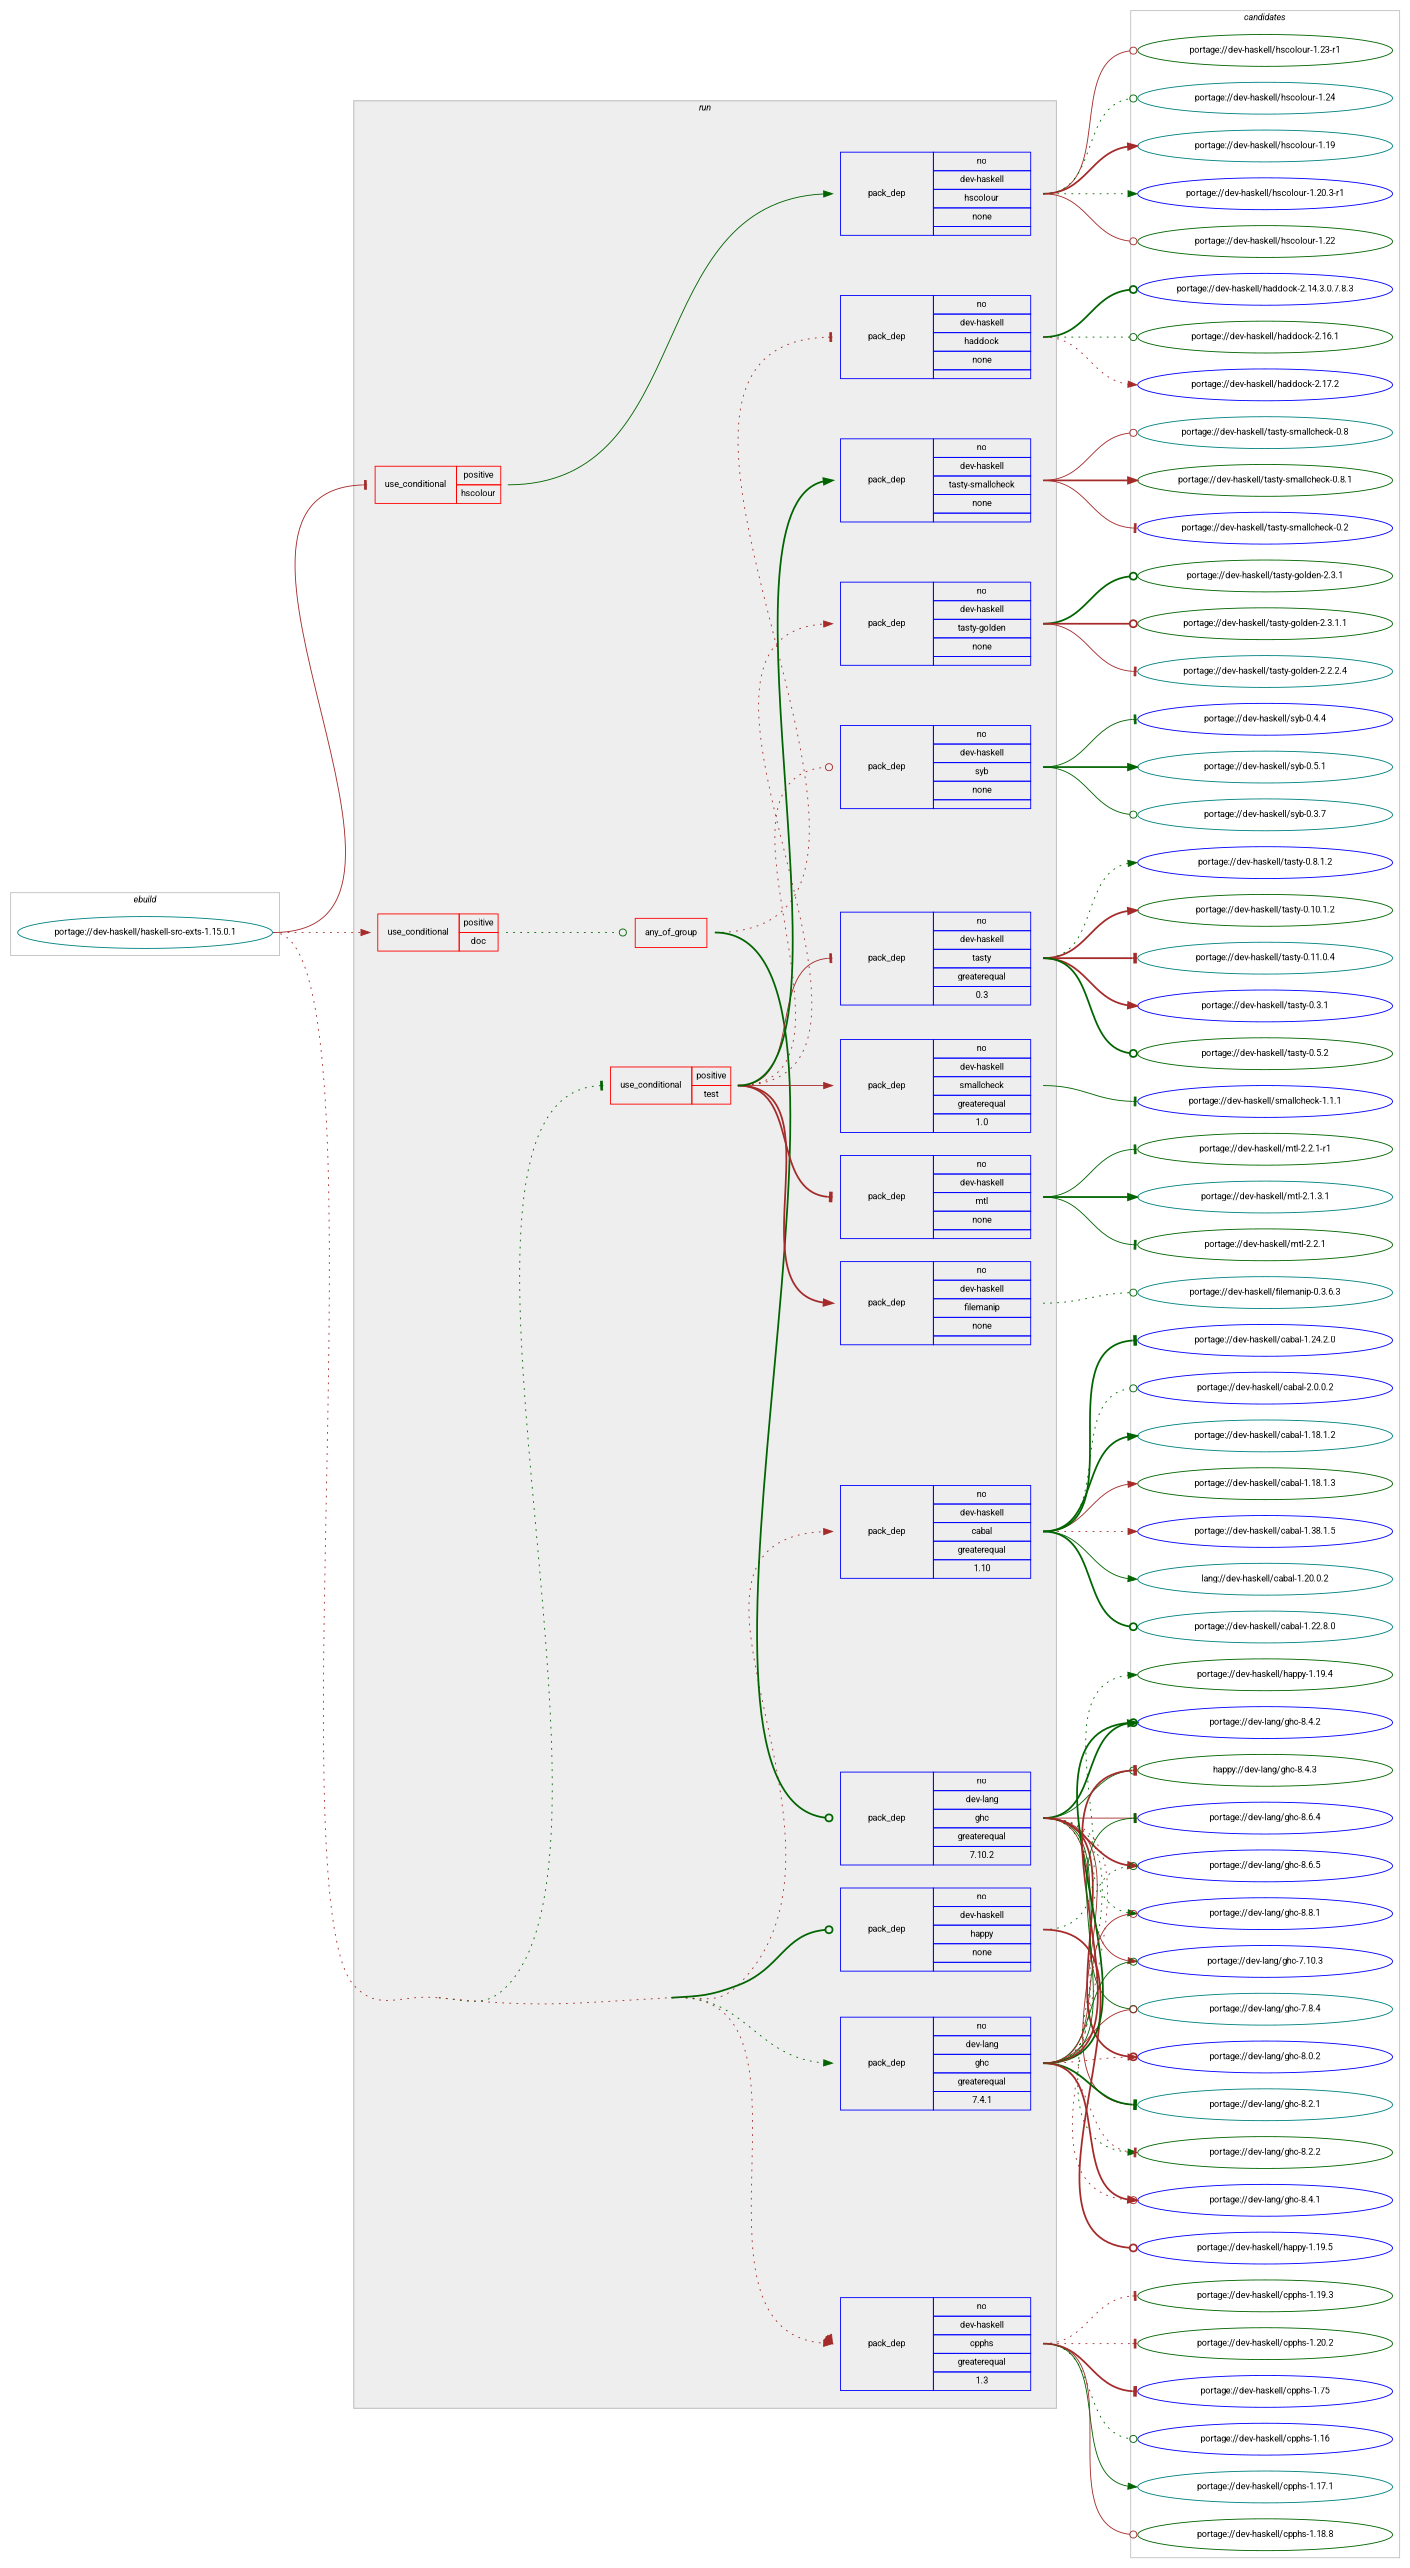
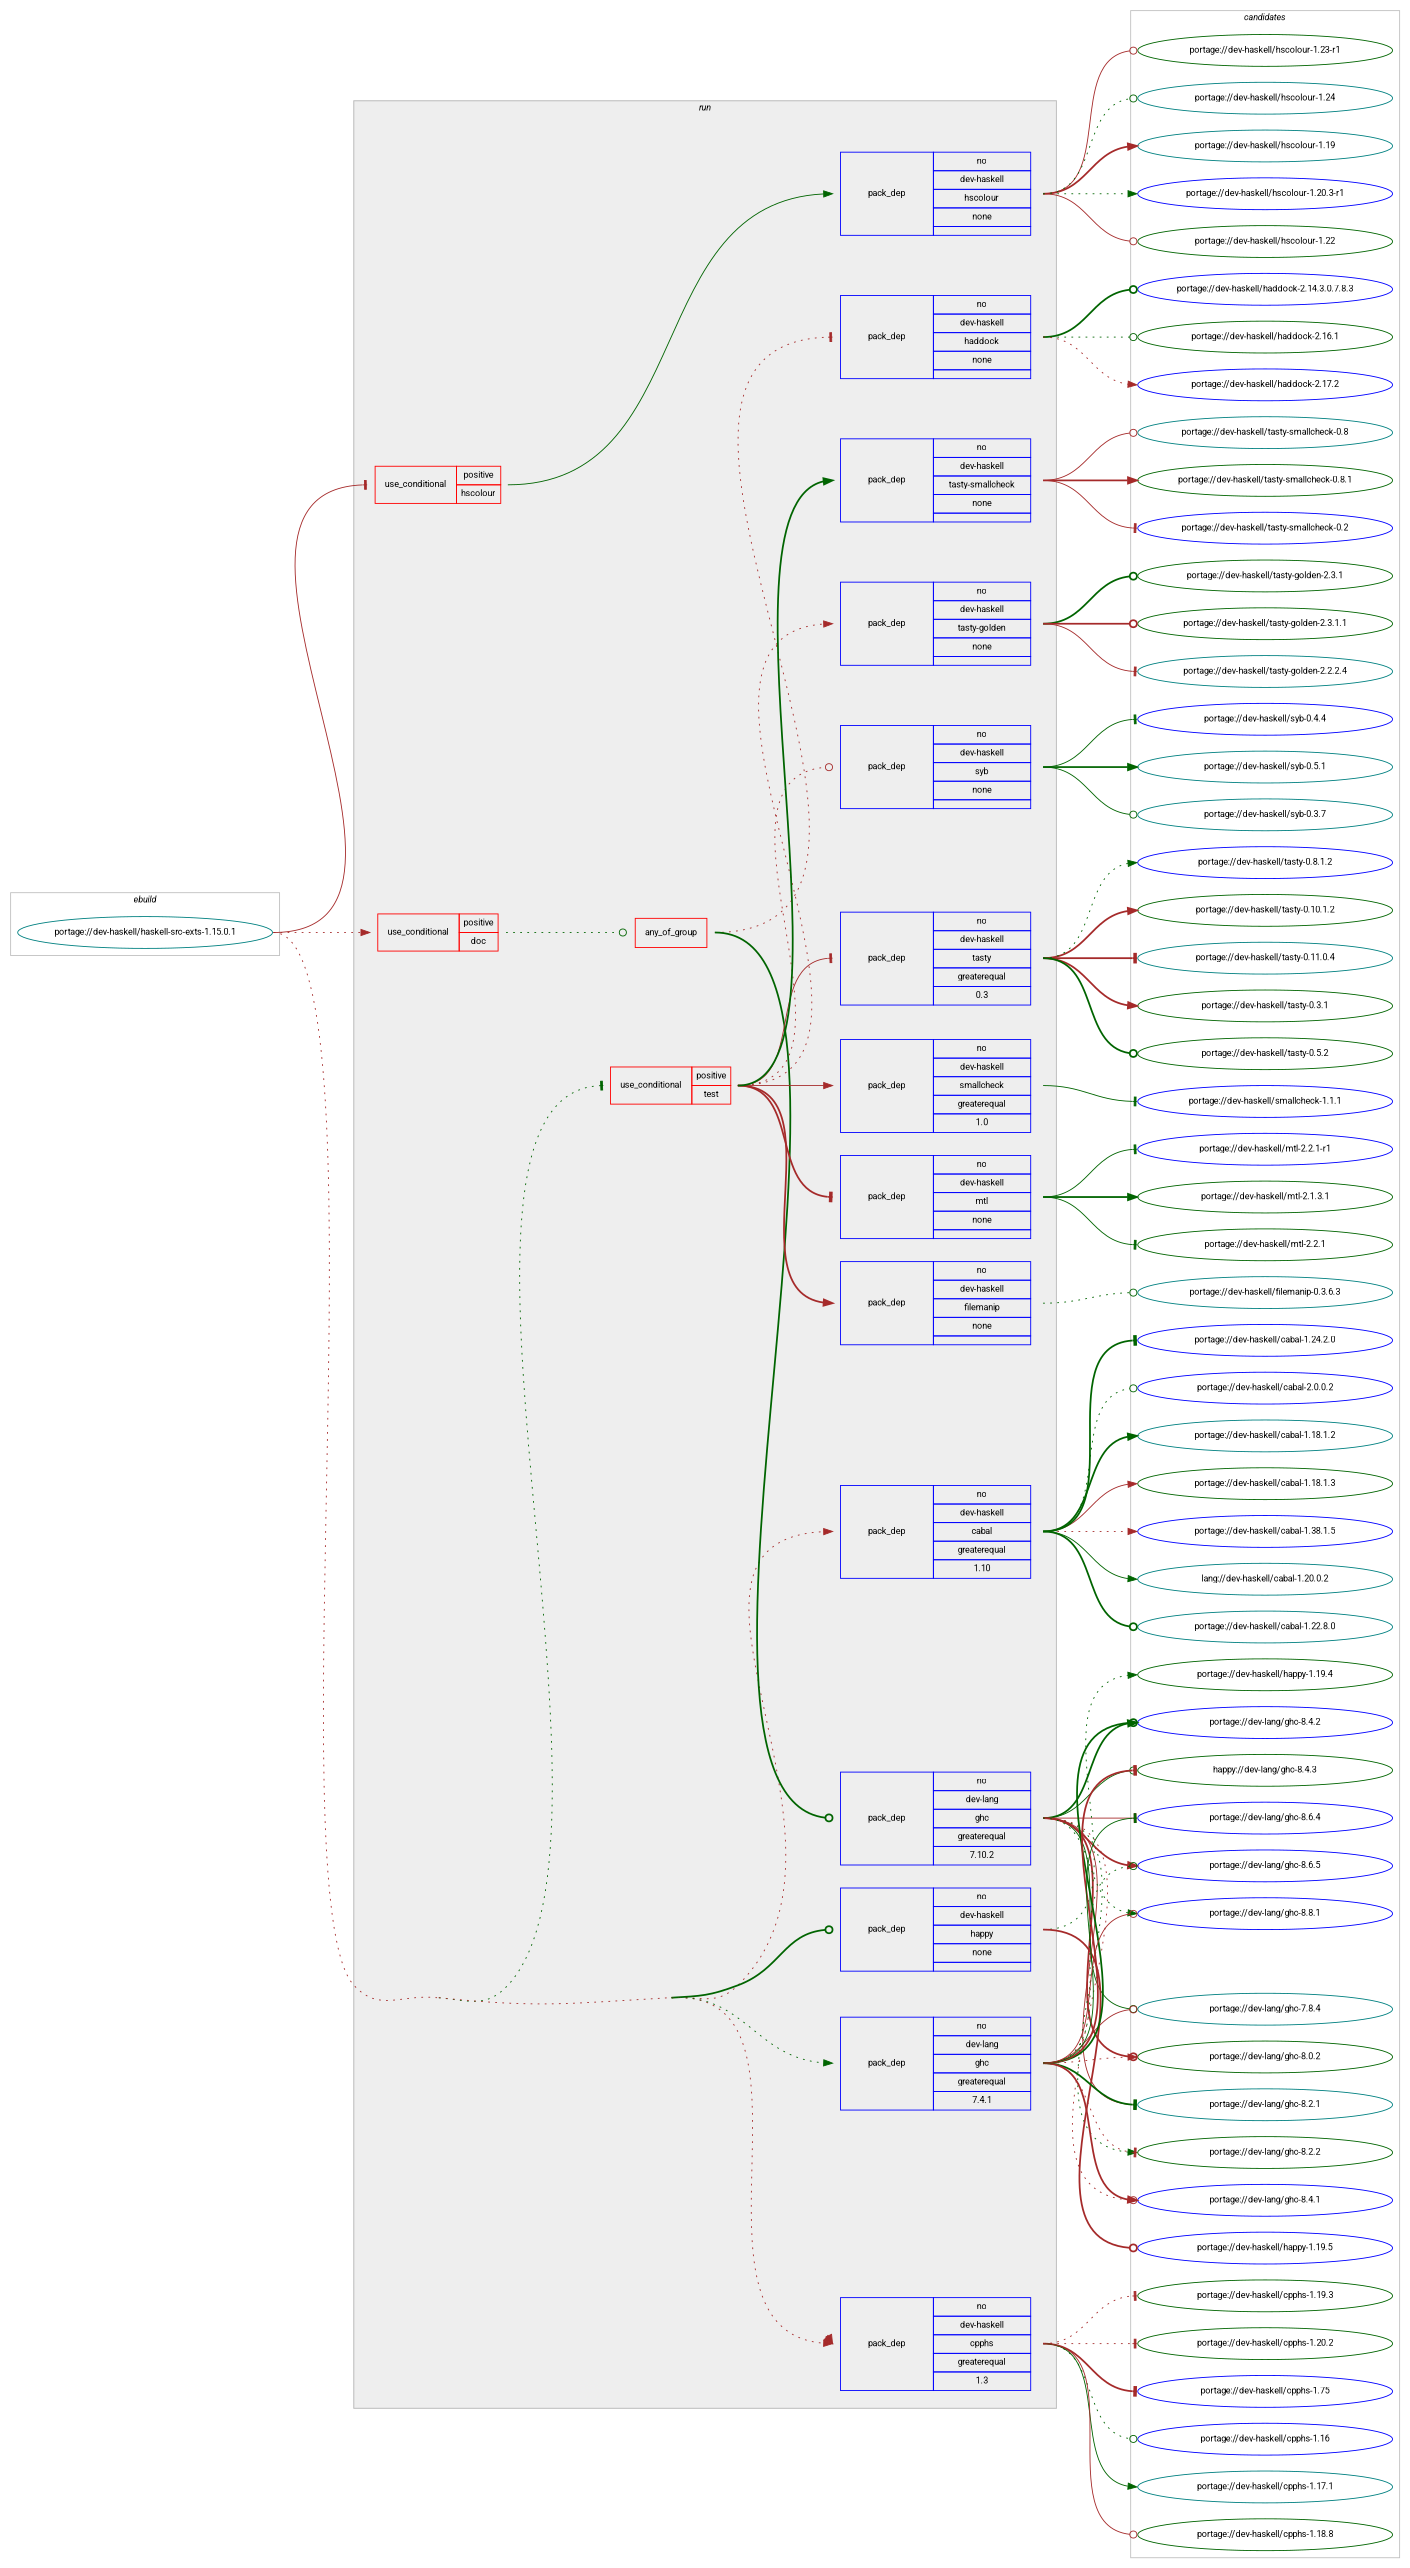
node "portage://dev-haskell/tasty-0.3.1": color blue -> darkgreen
node "portage://dev-haskell/mtl-2.2.1-r1": color darkgreen -> blue
node "portage://dev-haskell/mtl-2.1.3.1": color teal -> darkgreen
node "portage://dev-lang/ghc-7.10.3": removed
node "portage://dev-lang/ghc-8.0.2": color blue -> darkgreen
